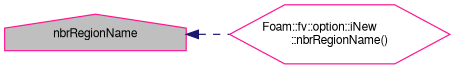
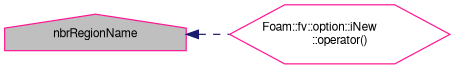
node "Foam::fv::option::iNew ::nbrRegionName()": label "Foam::fv::option::iNew ::nbrRegionName()" -> "Foam::fv::option::iNew ::operator()"
